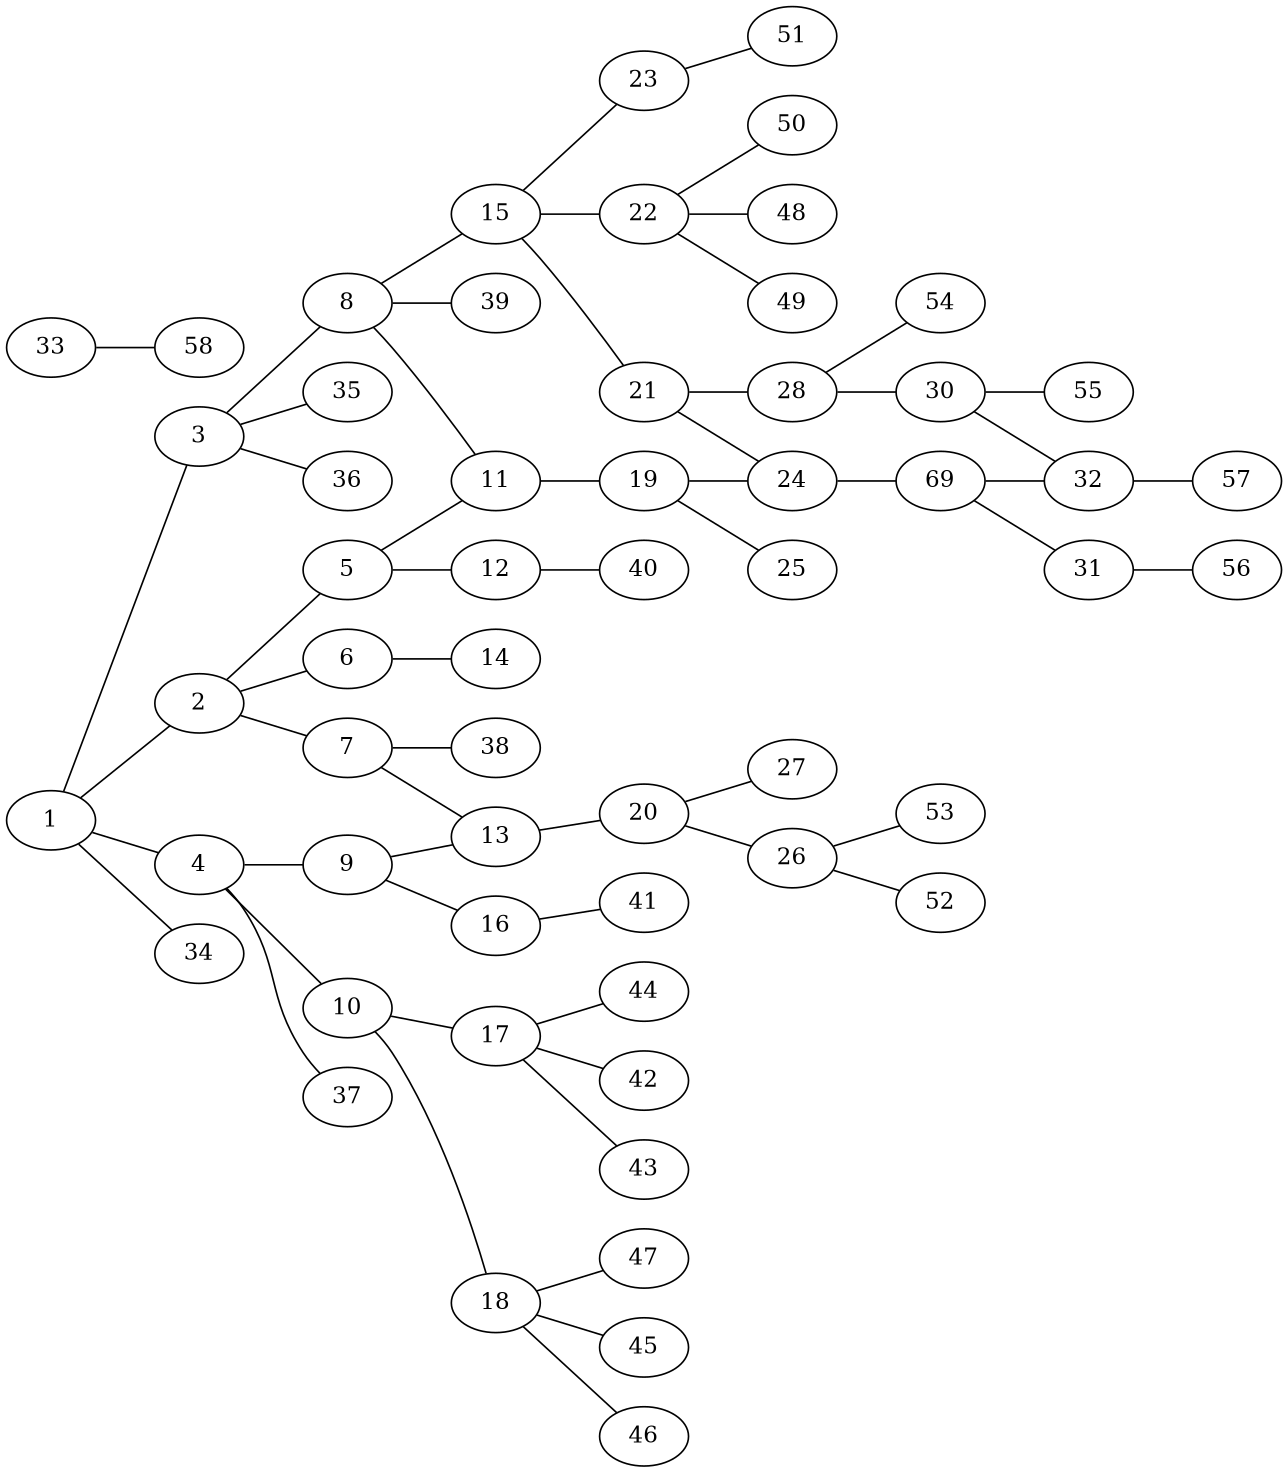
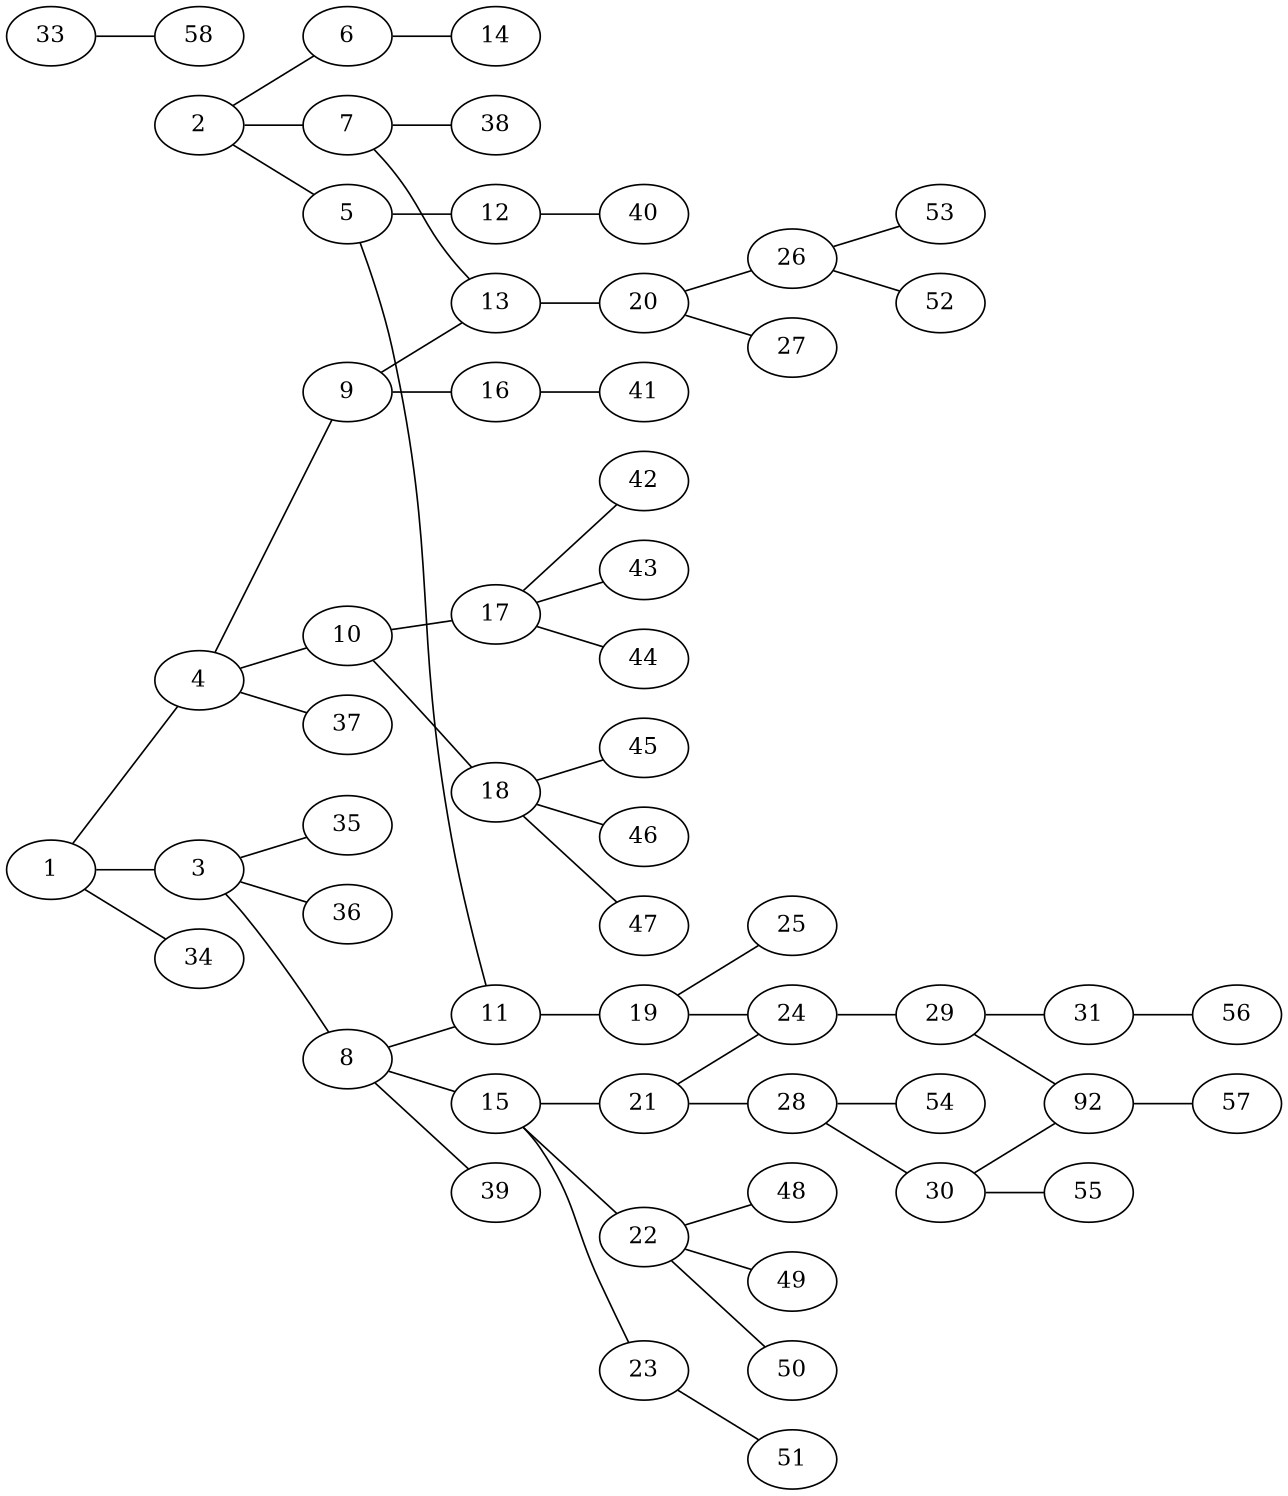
node "69": label "69" -> "29"
node "32": label "32" -> "92"
edge "2" -- "1": removed
